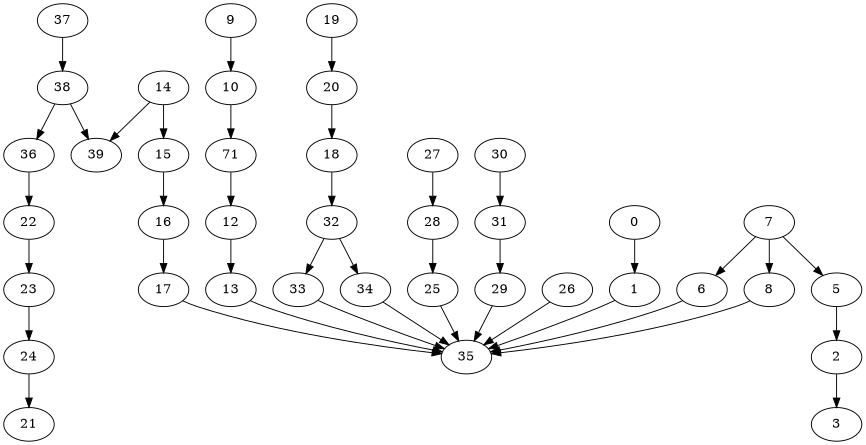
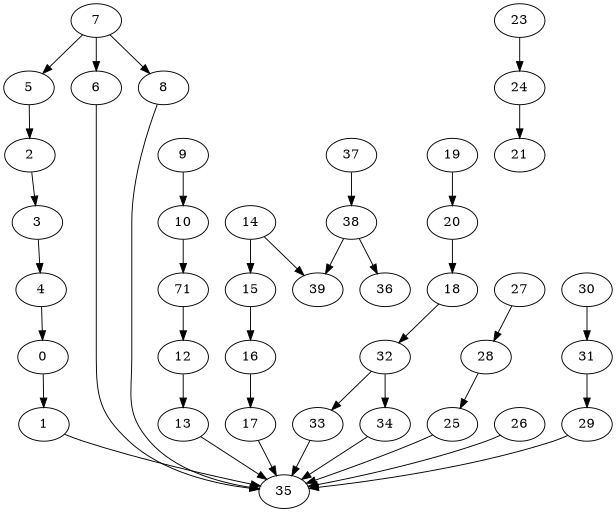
node "22": removed
node "4": added
